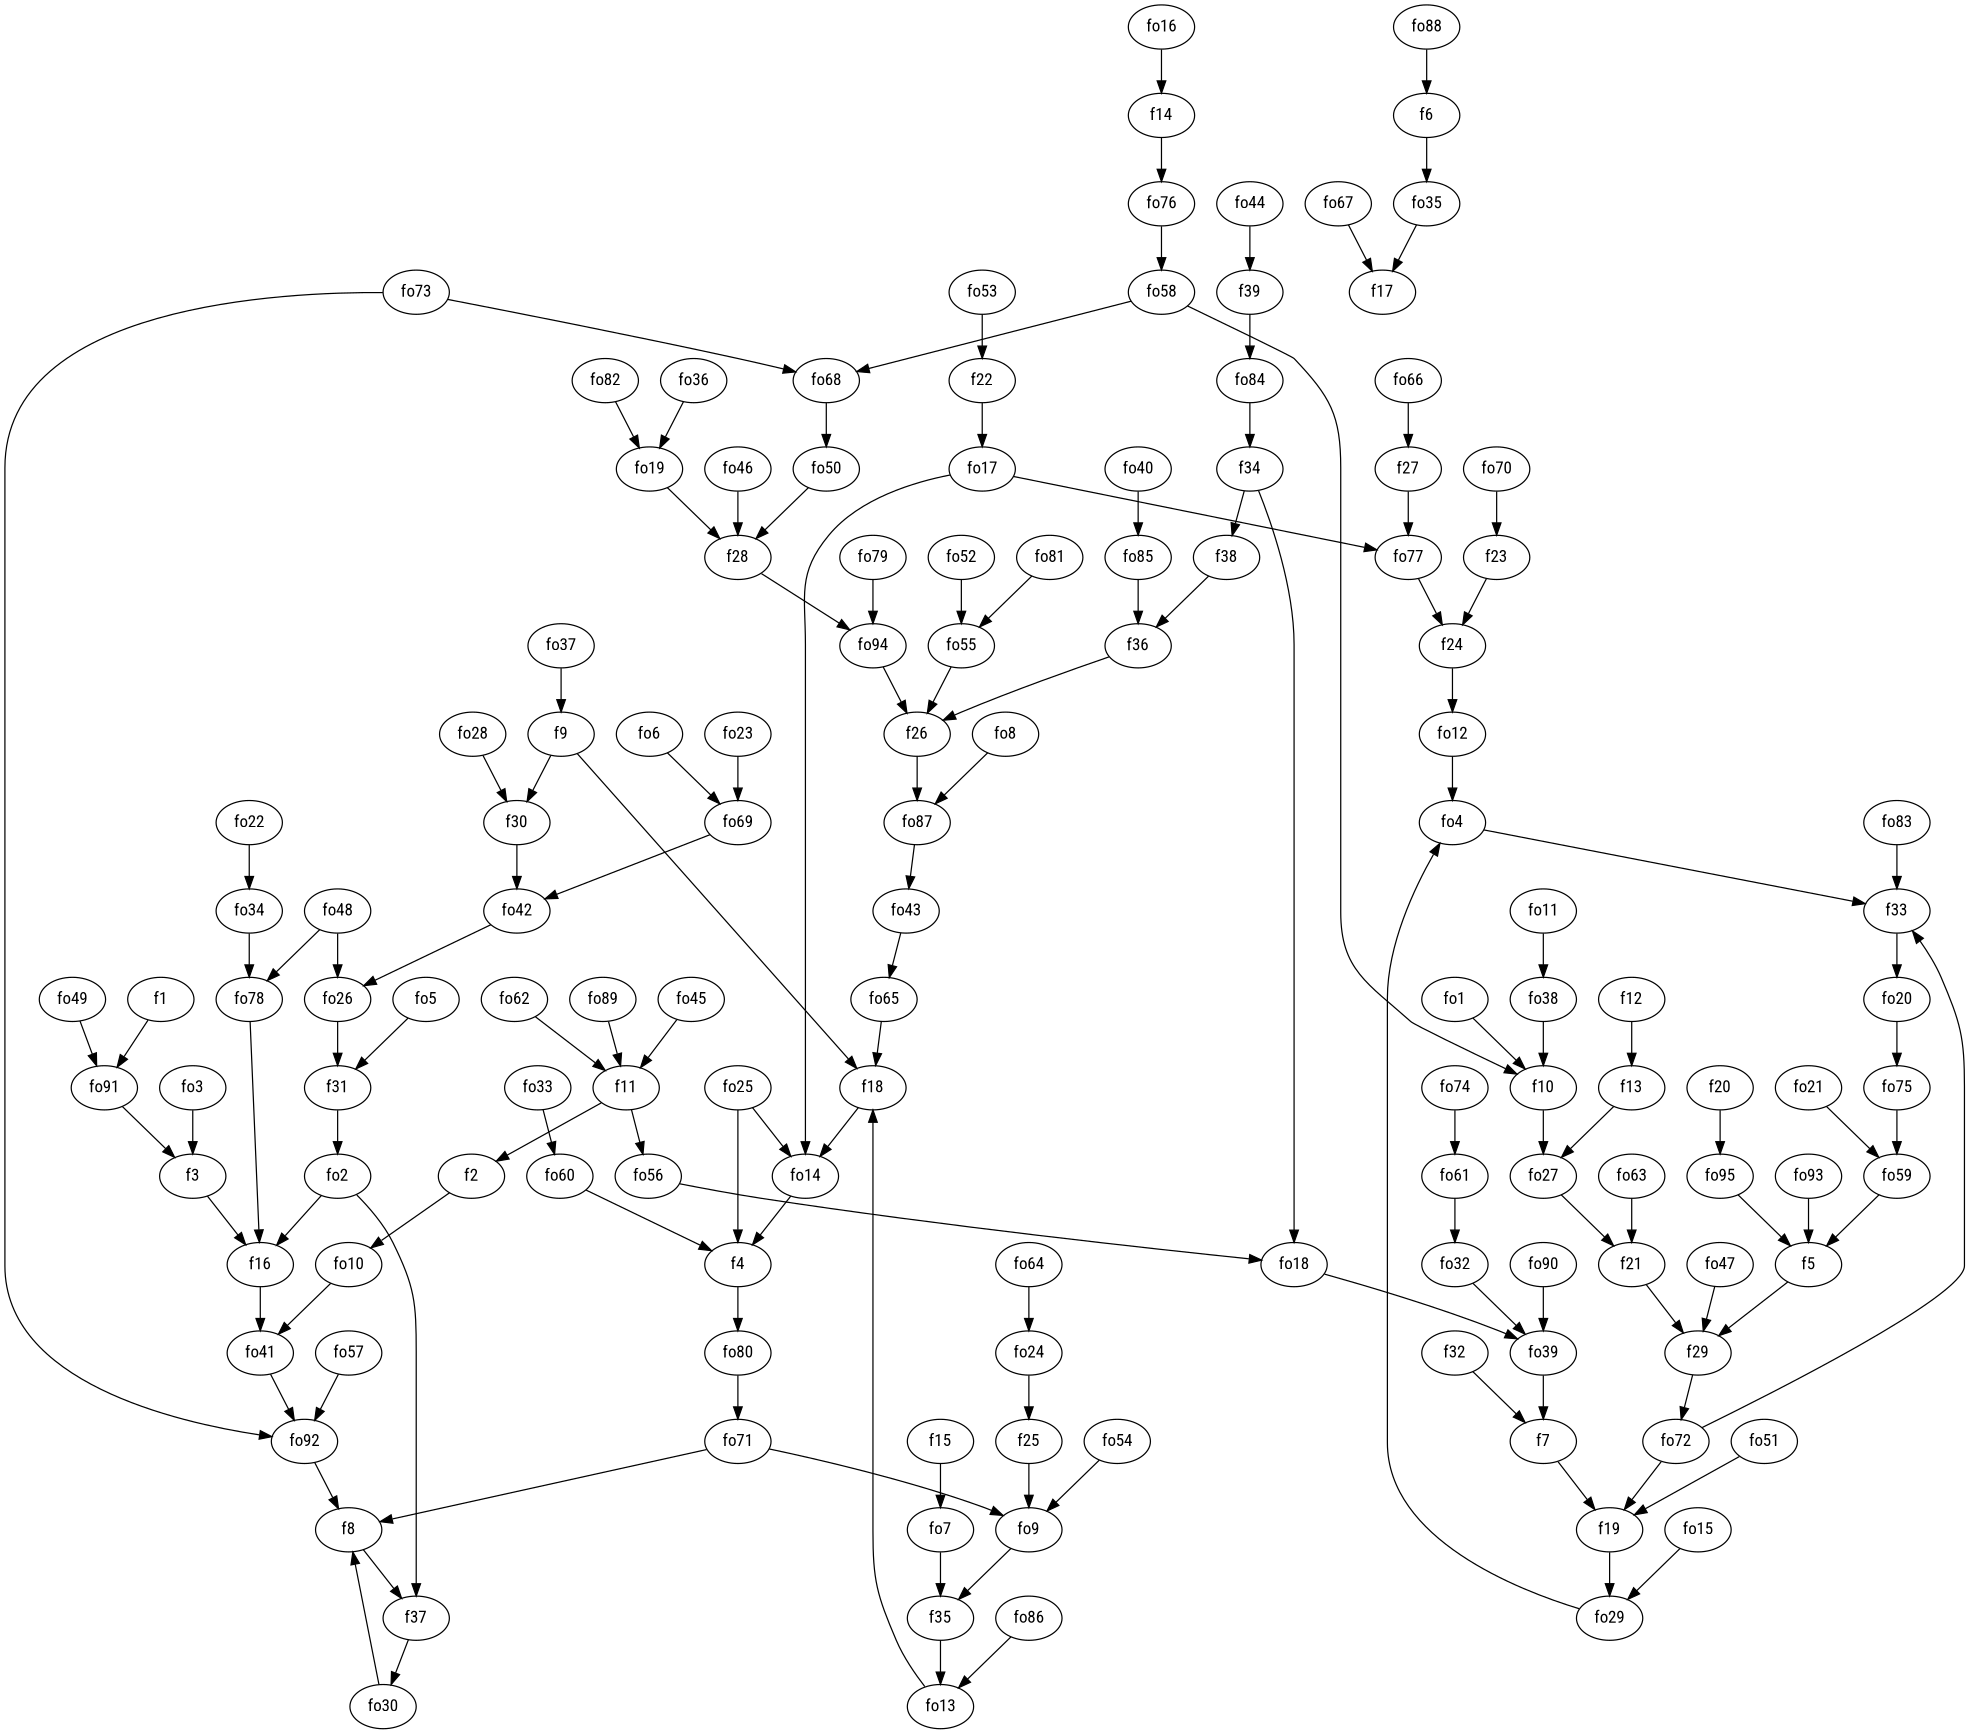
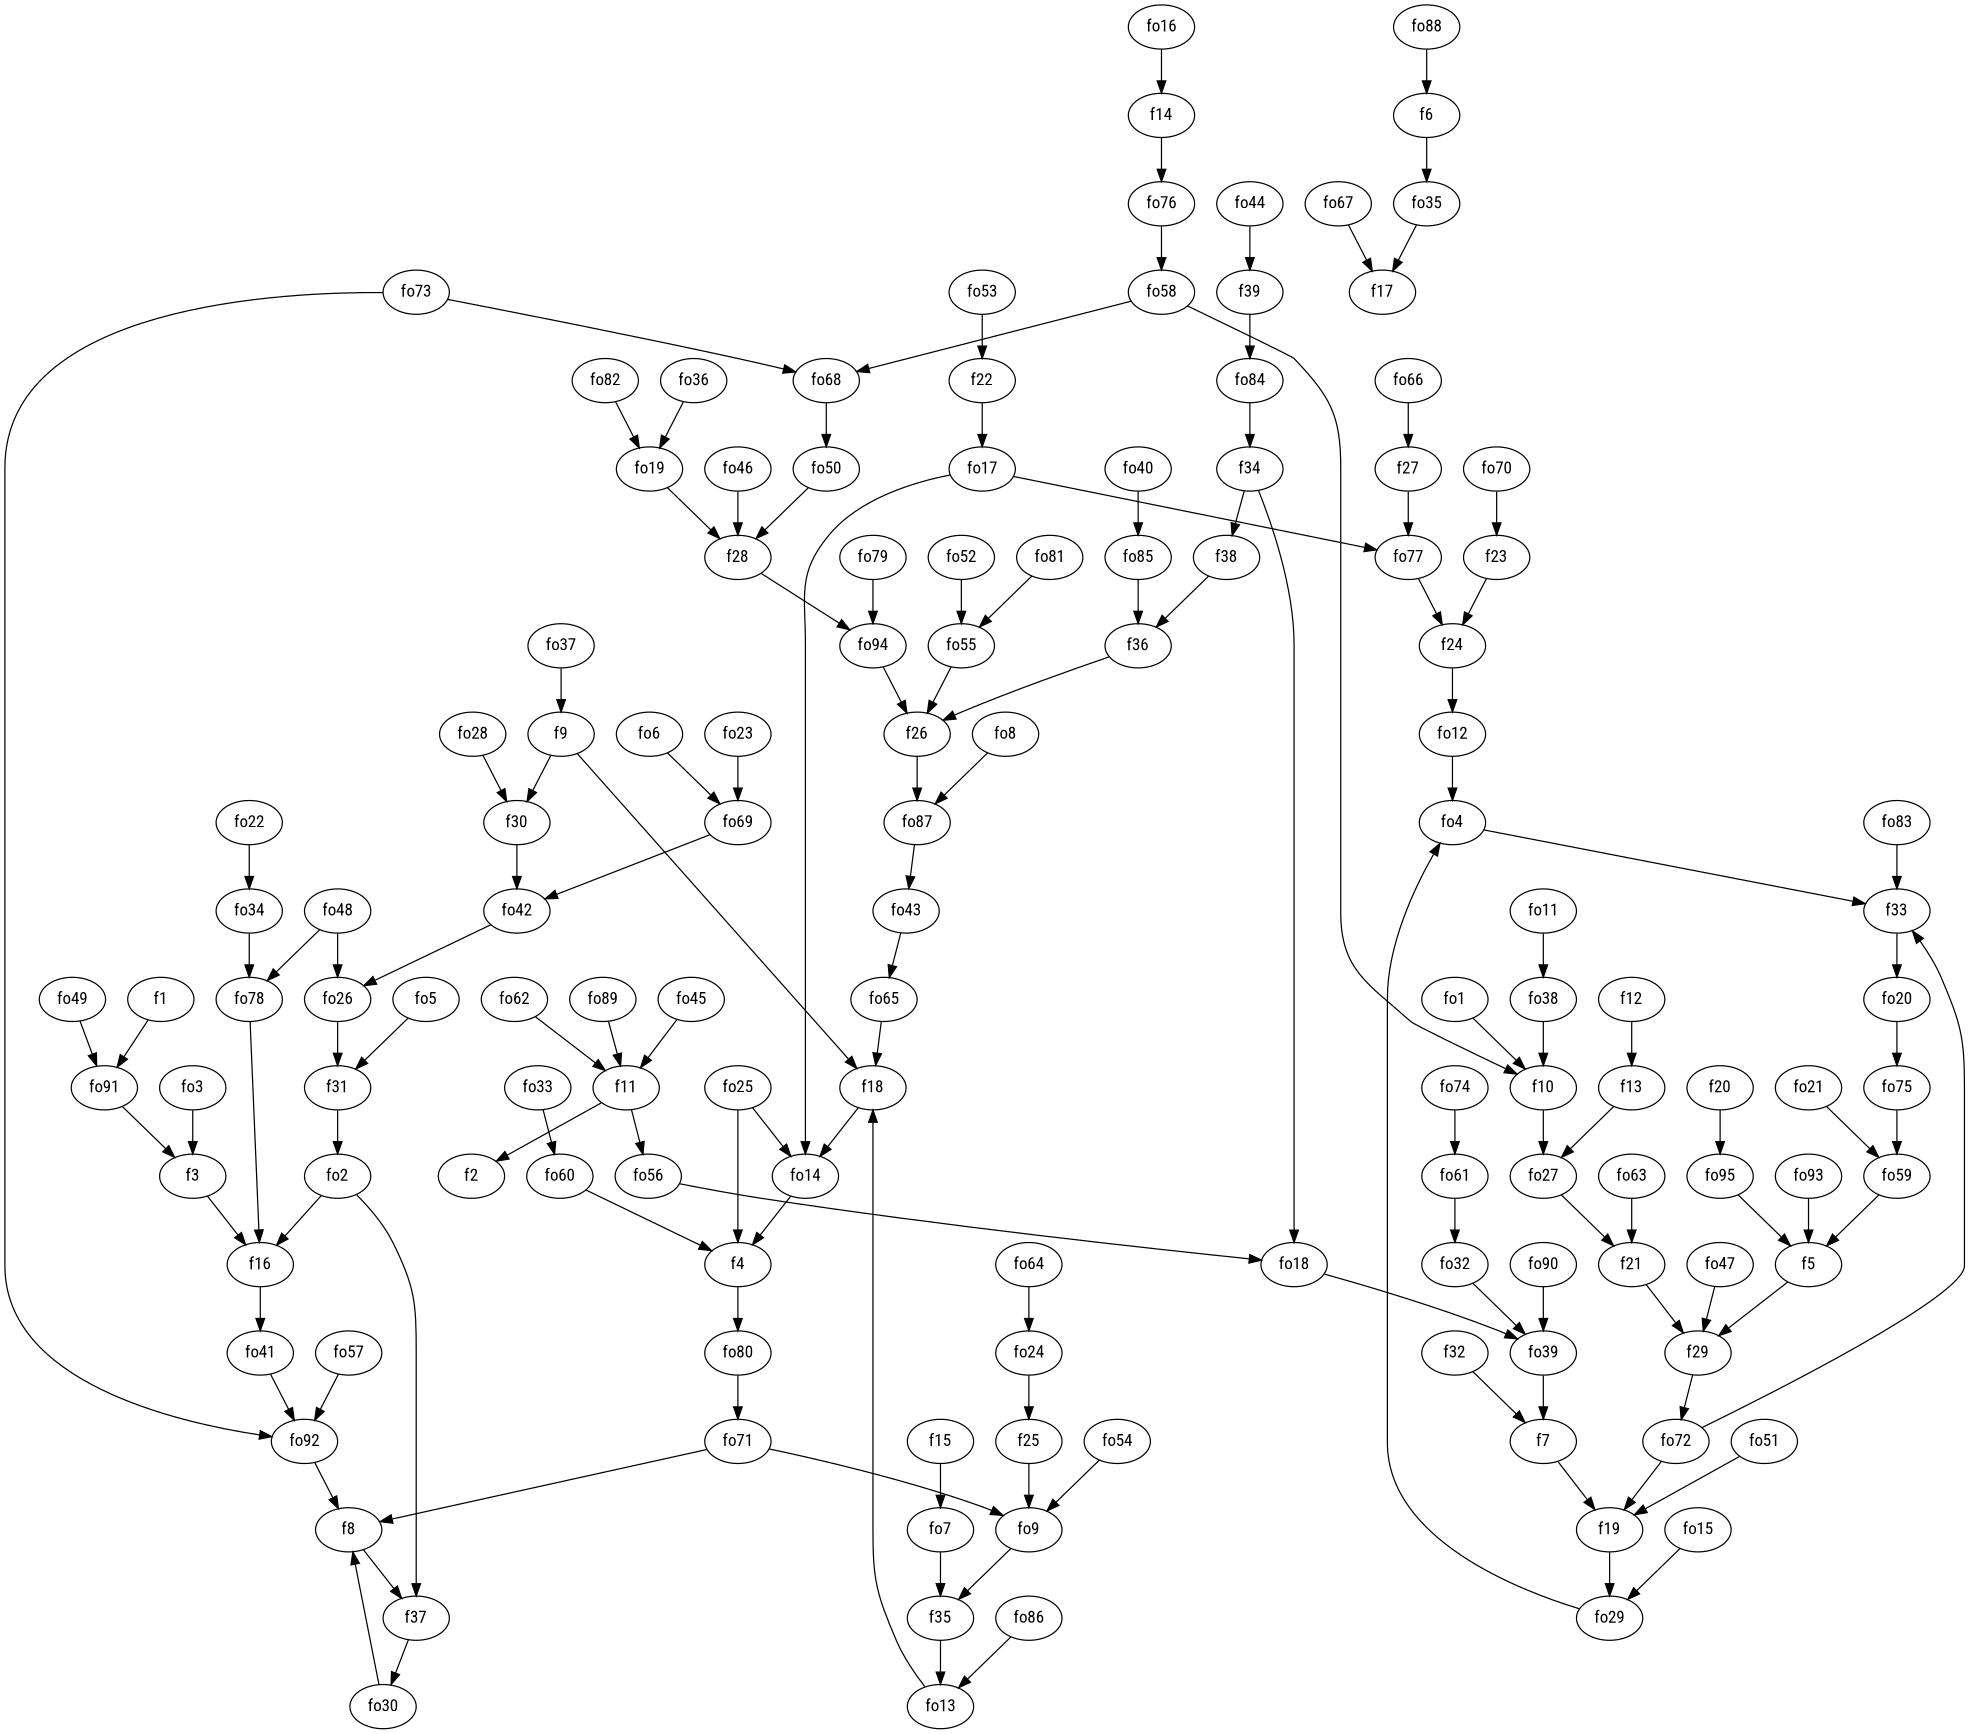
node "fo10": removed
